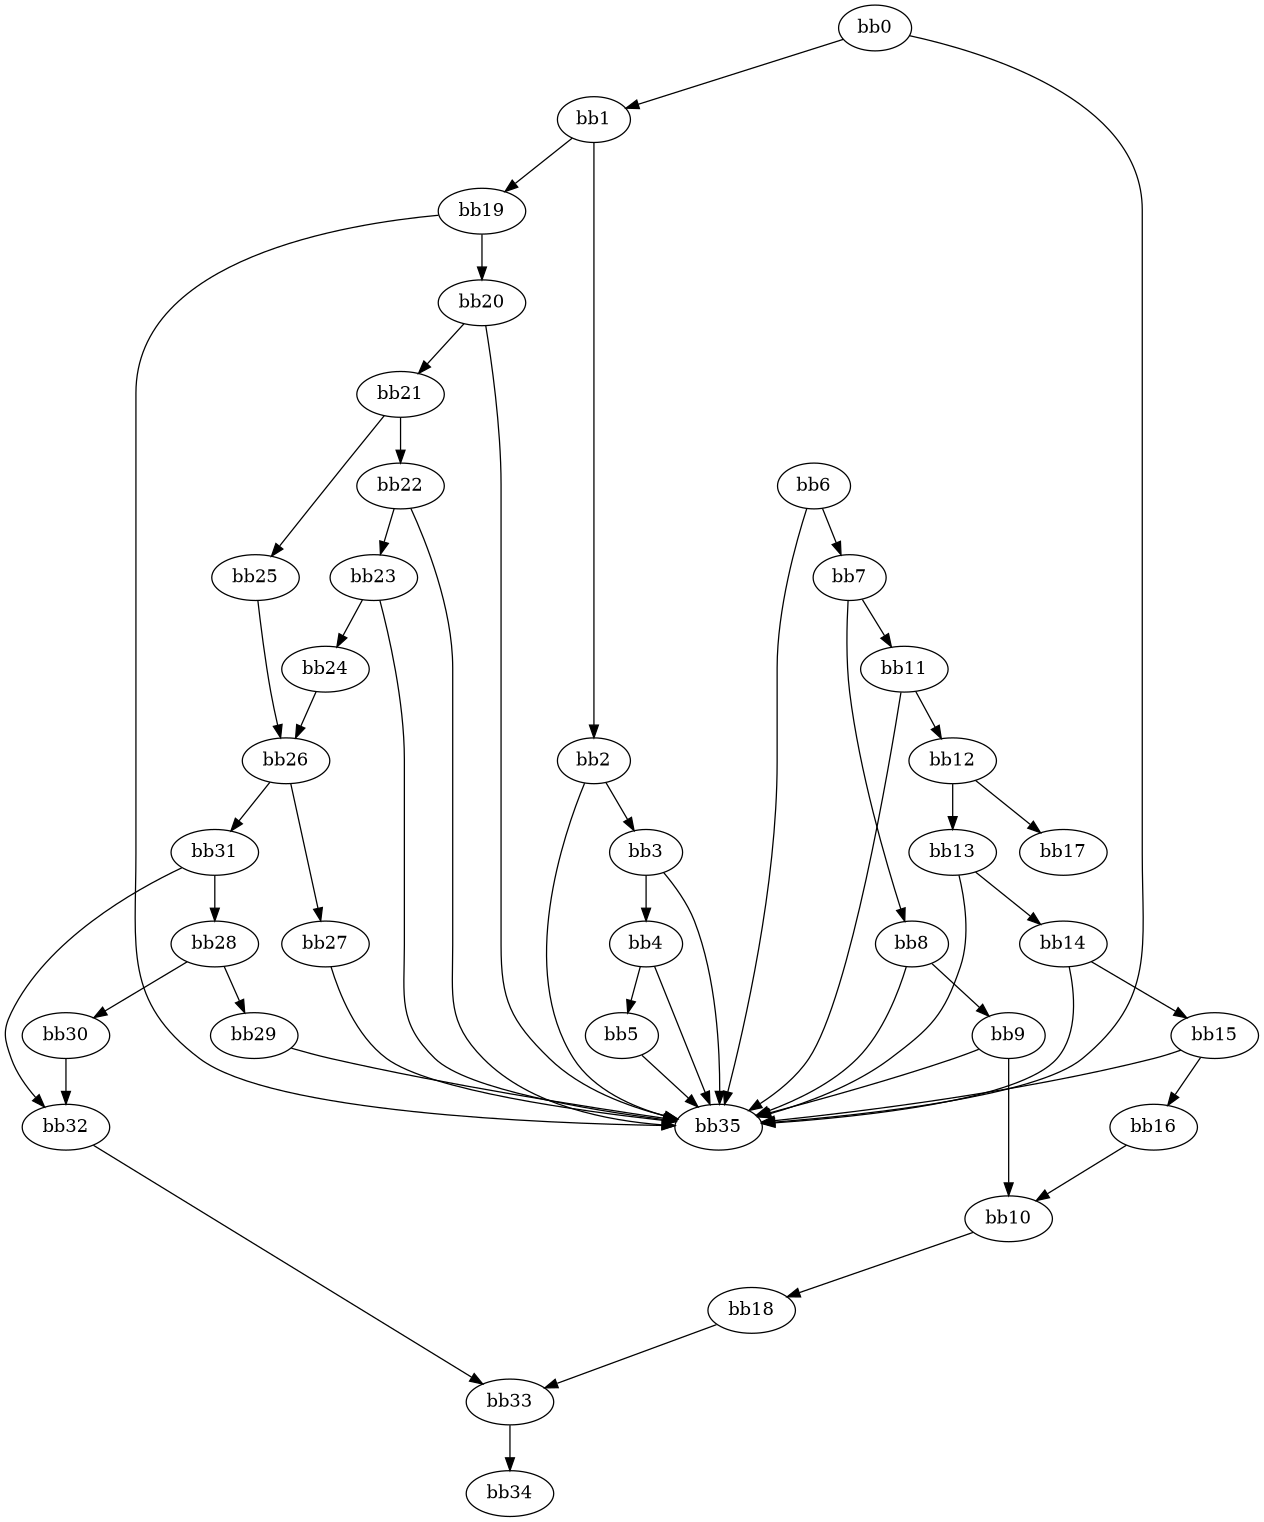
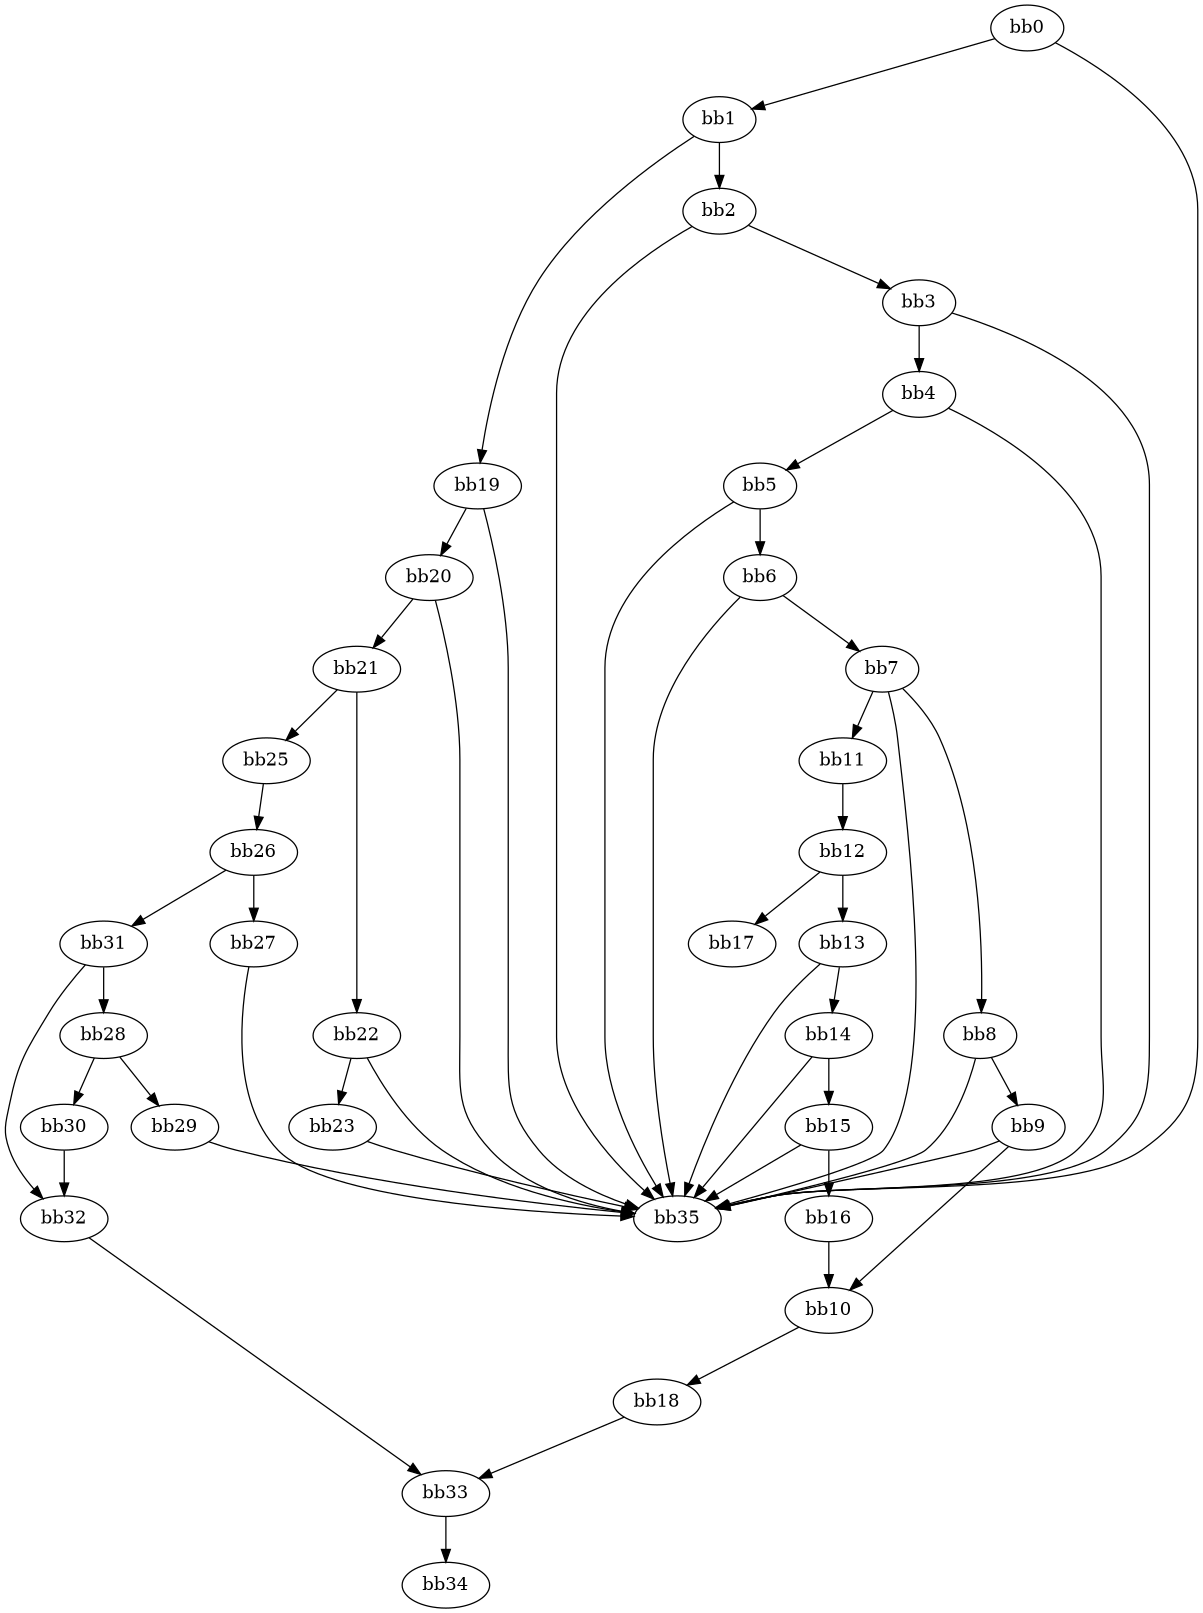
edge "bb5" -> "bb6": added
node "bb24": removed
edge "bb11" -> "bb35": now "bb7" -> "bb35"
